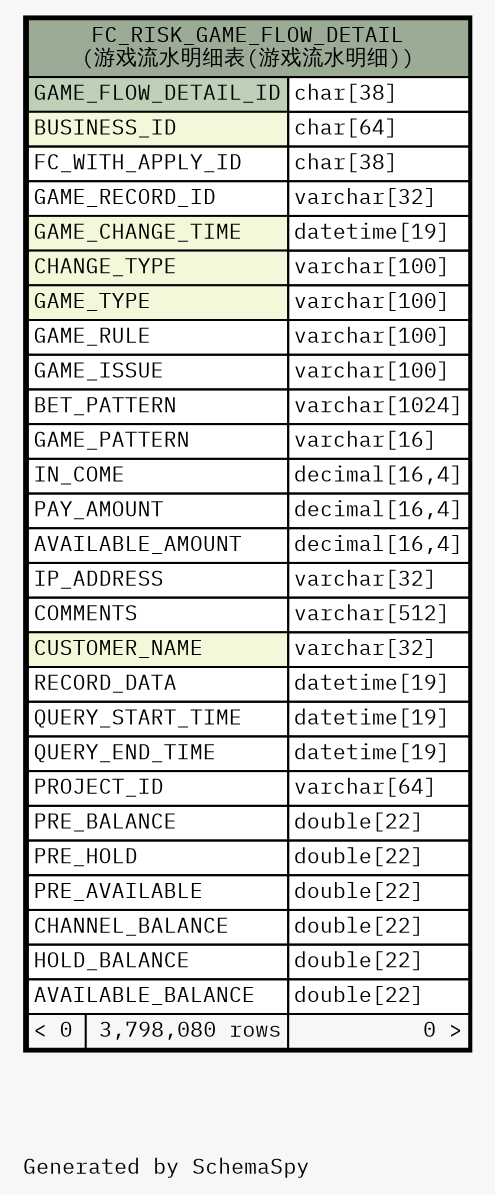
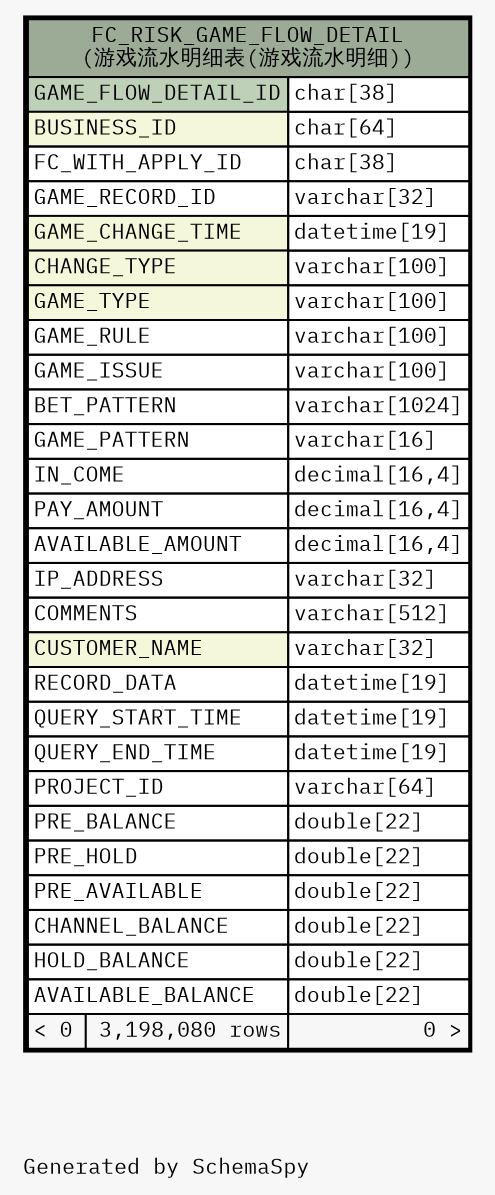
node "FC_RISK_GAME_FLOW_DETAIL": text "3,798,080 rows" -> "3,198,080 rows"
